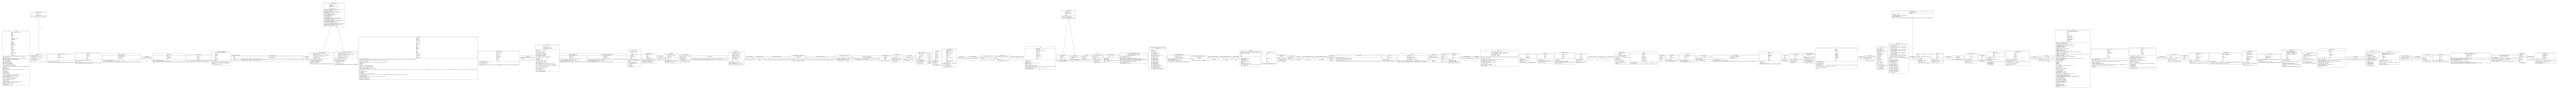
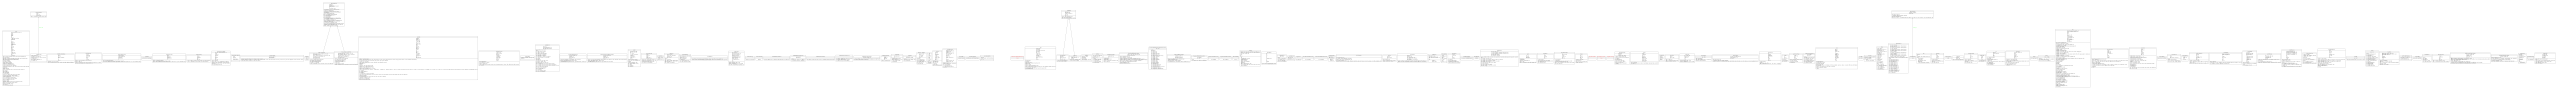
node "ExerciseSource": removed
